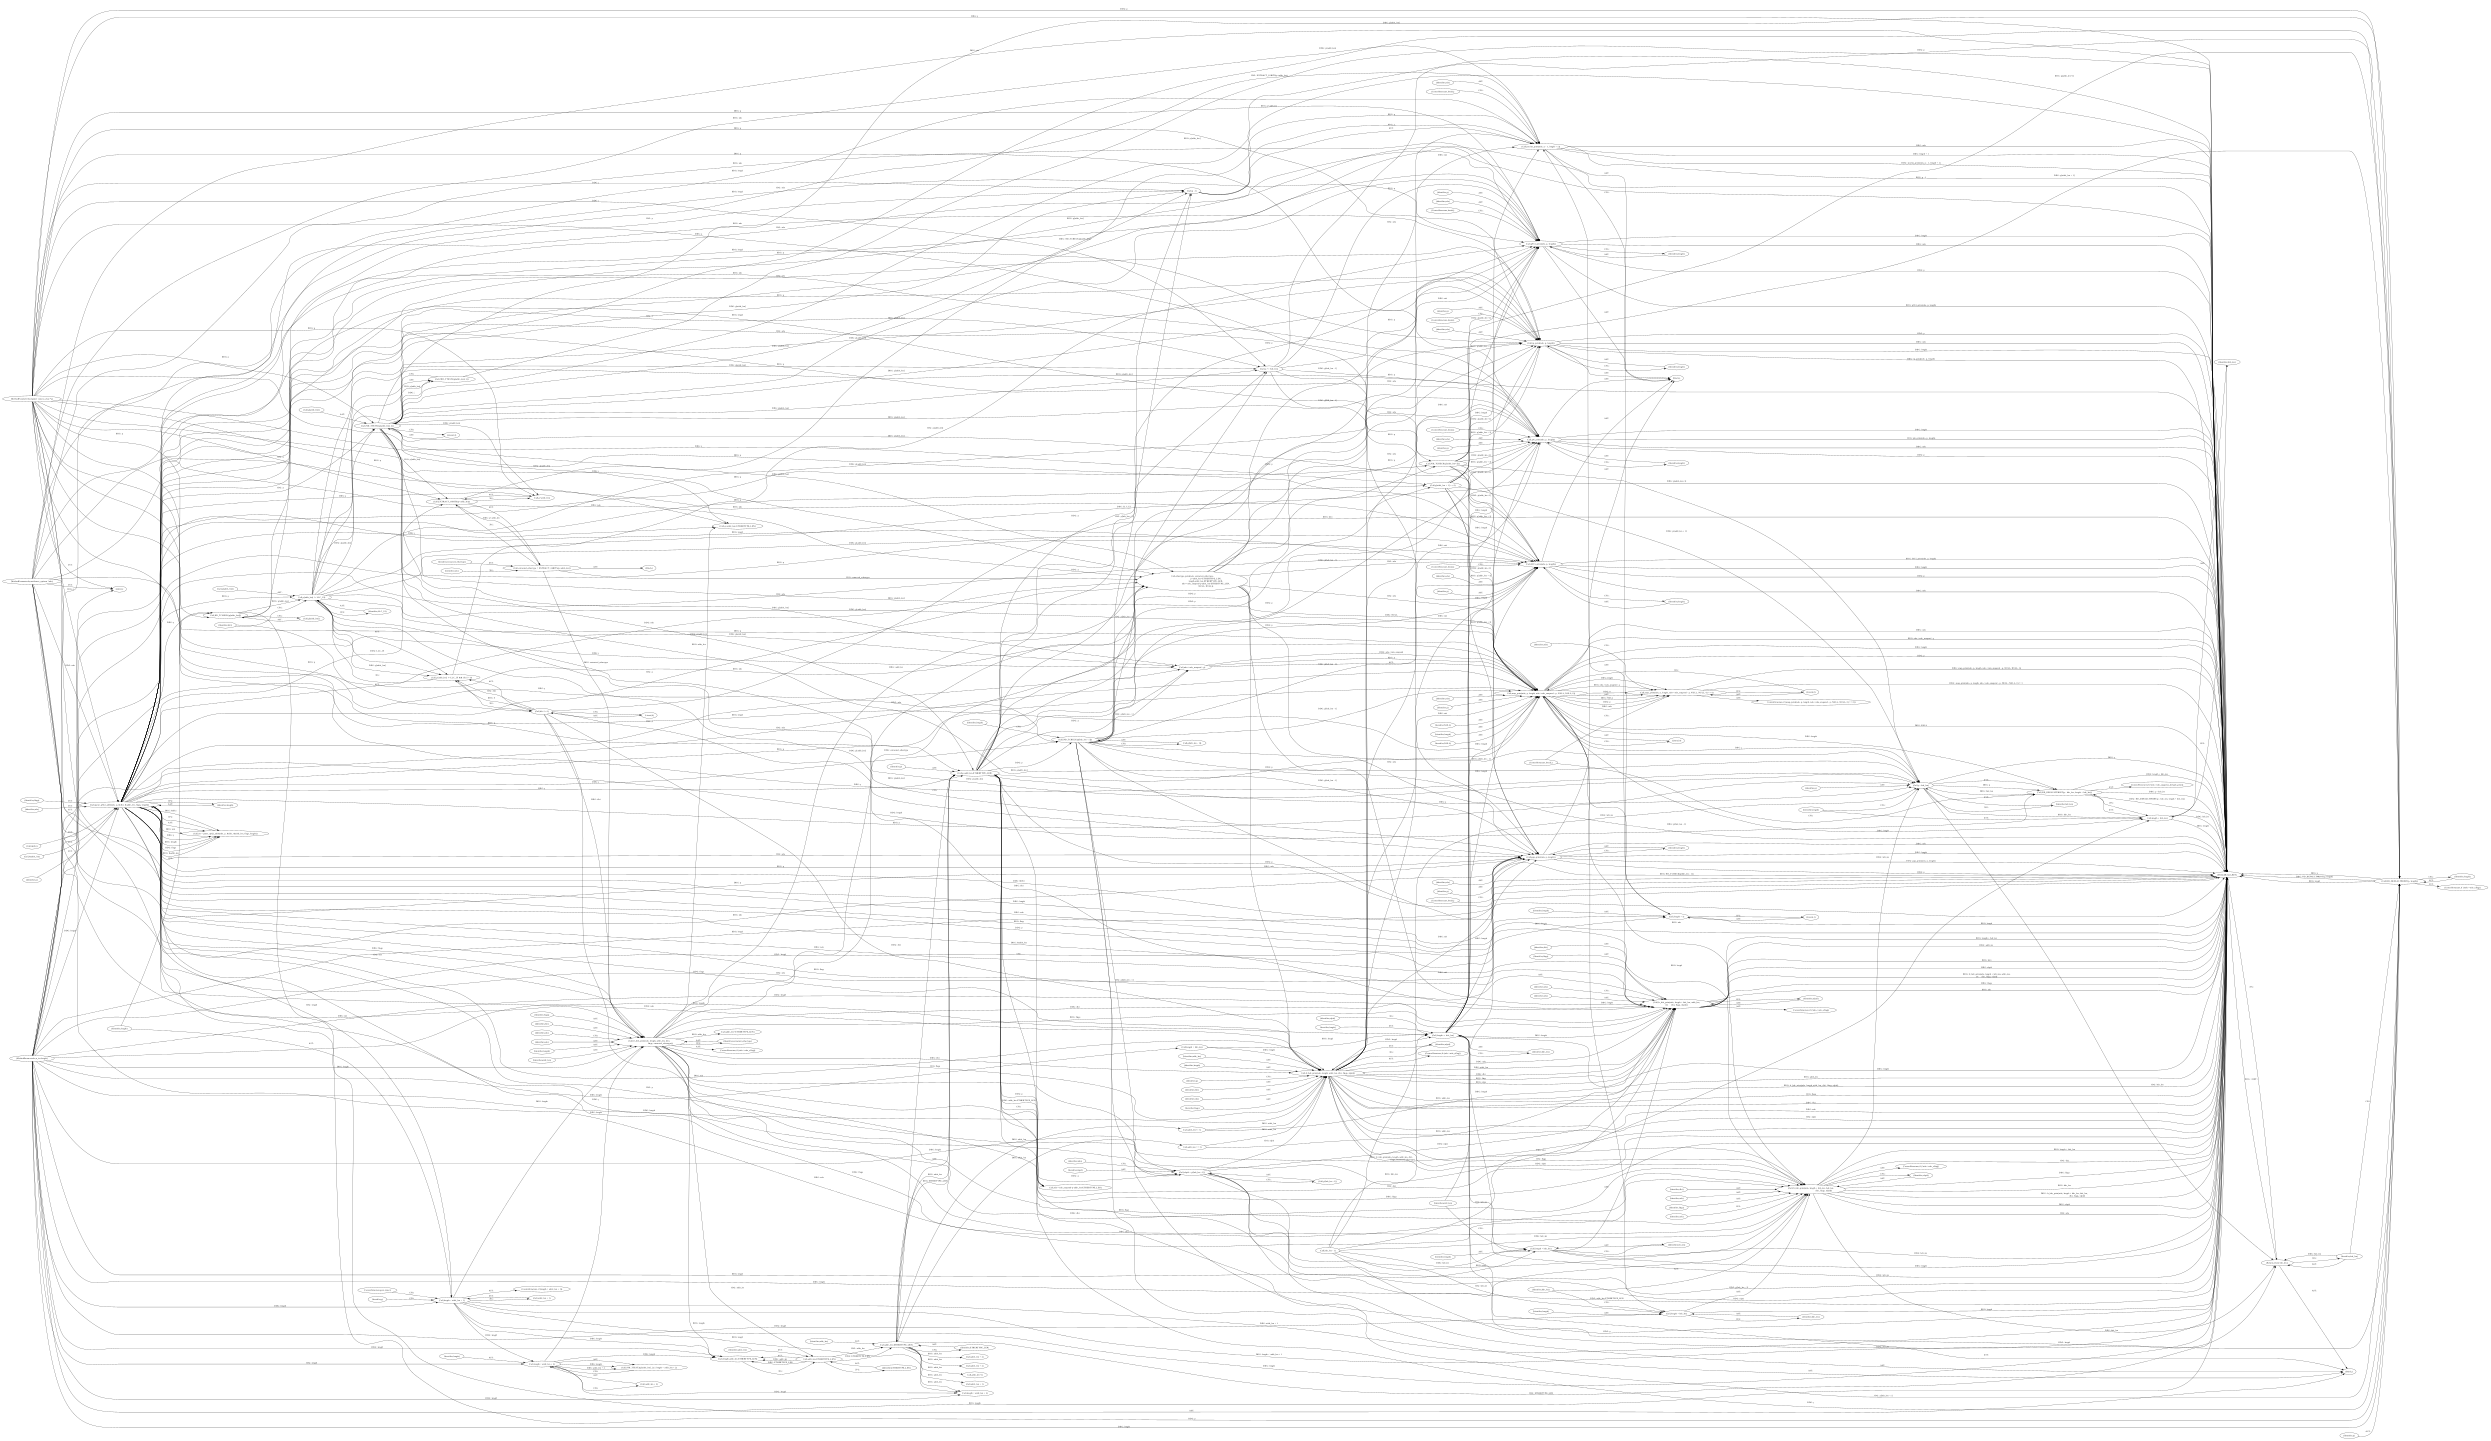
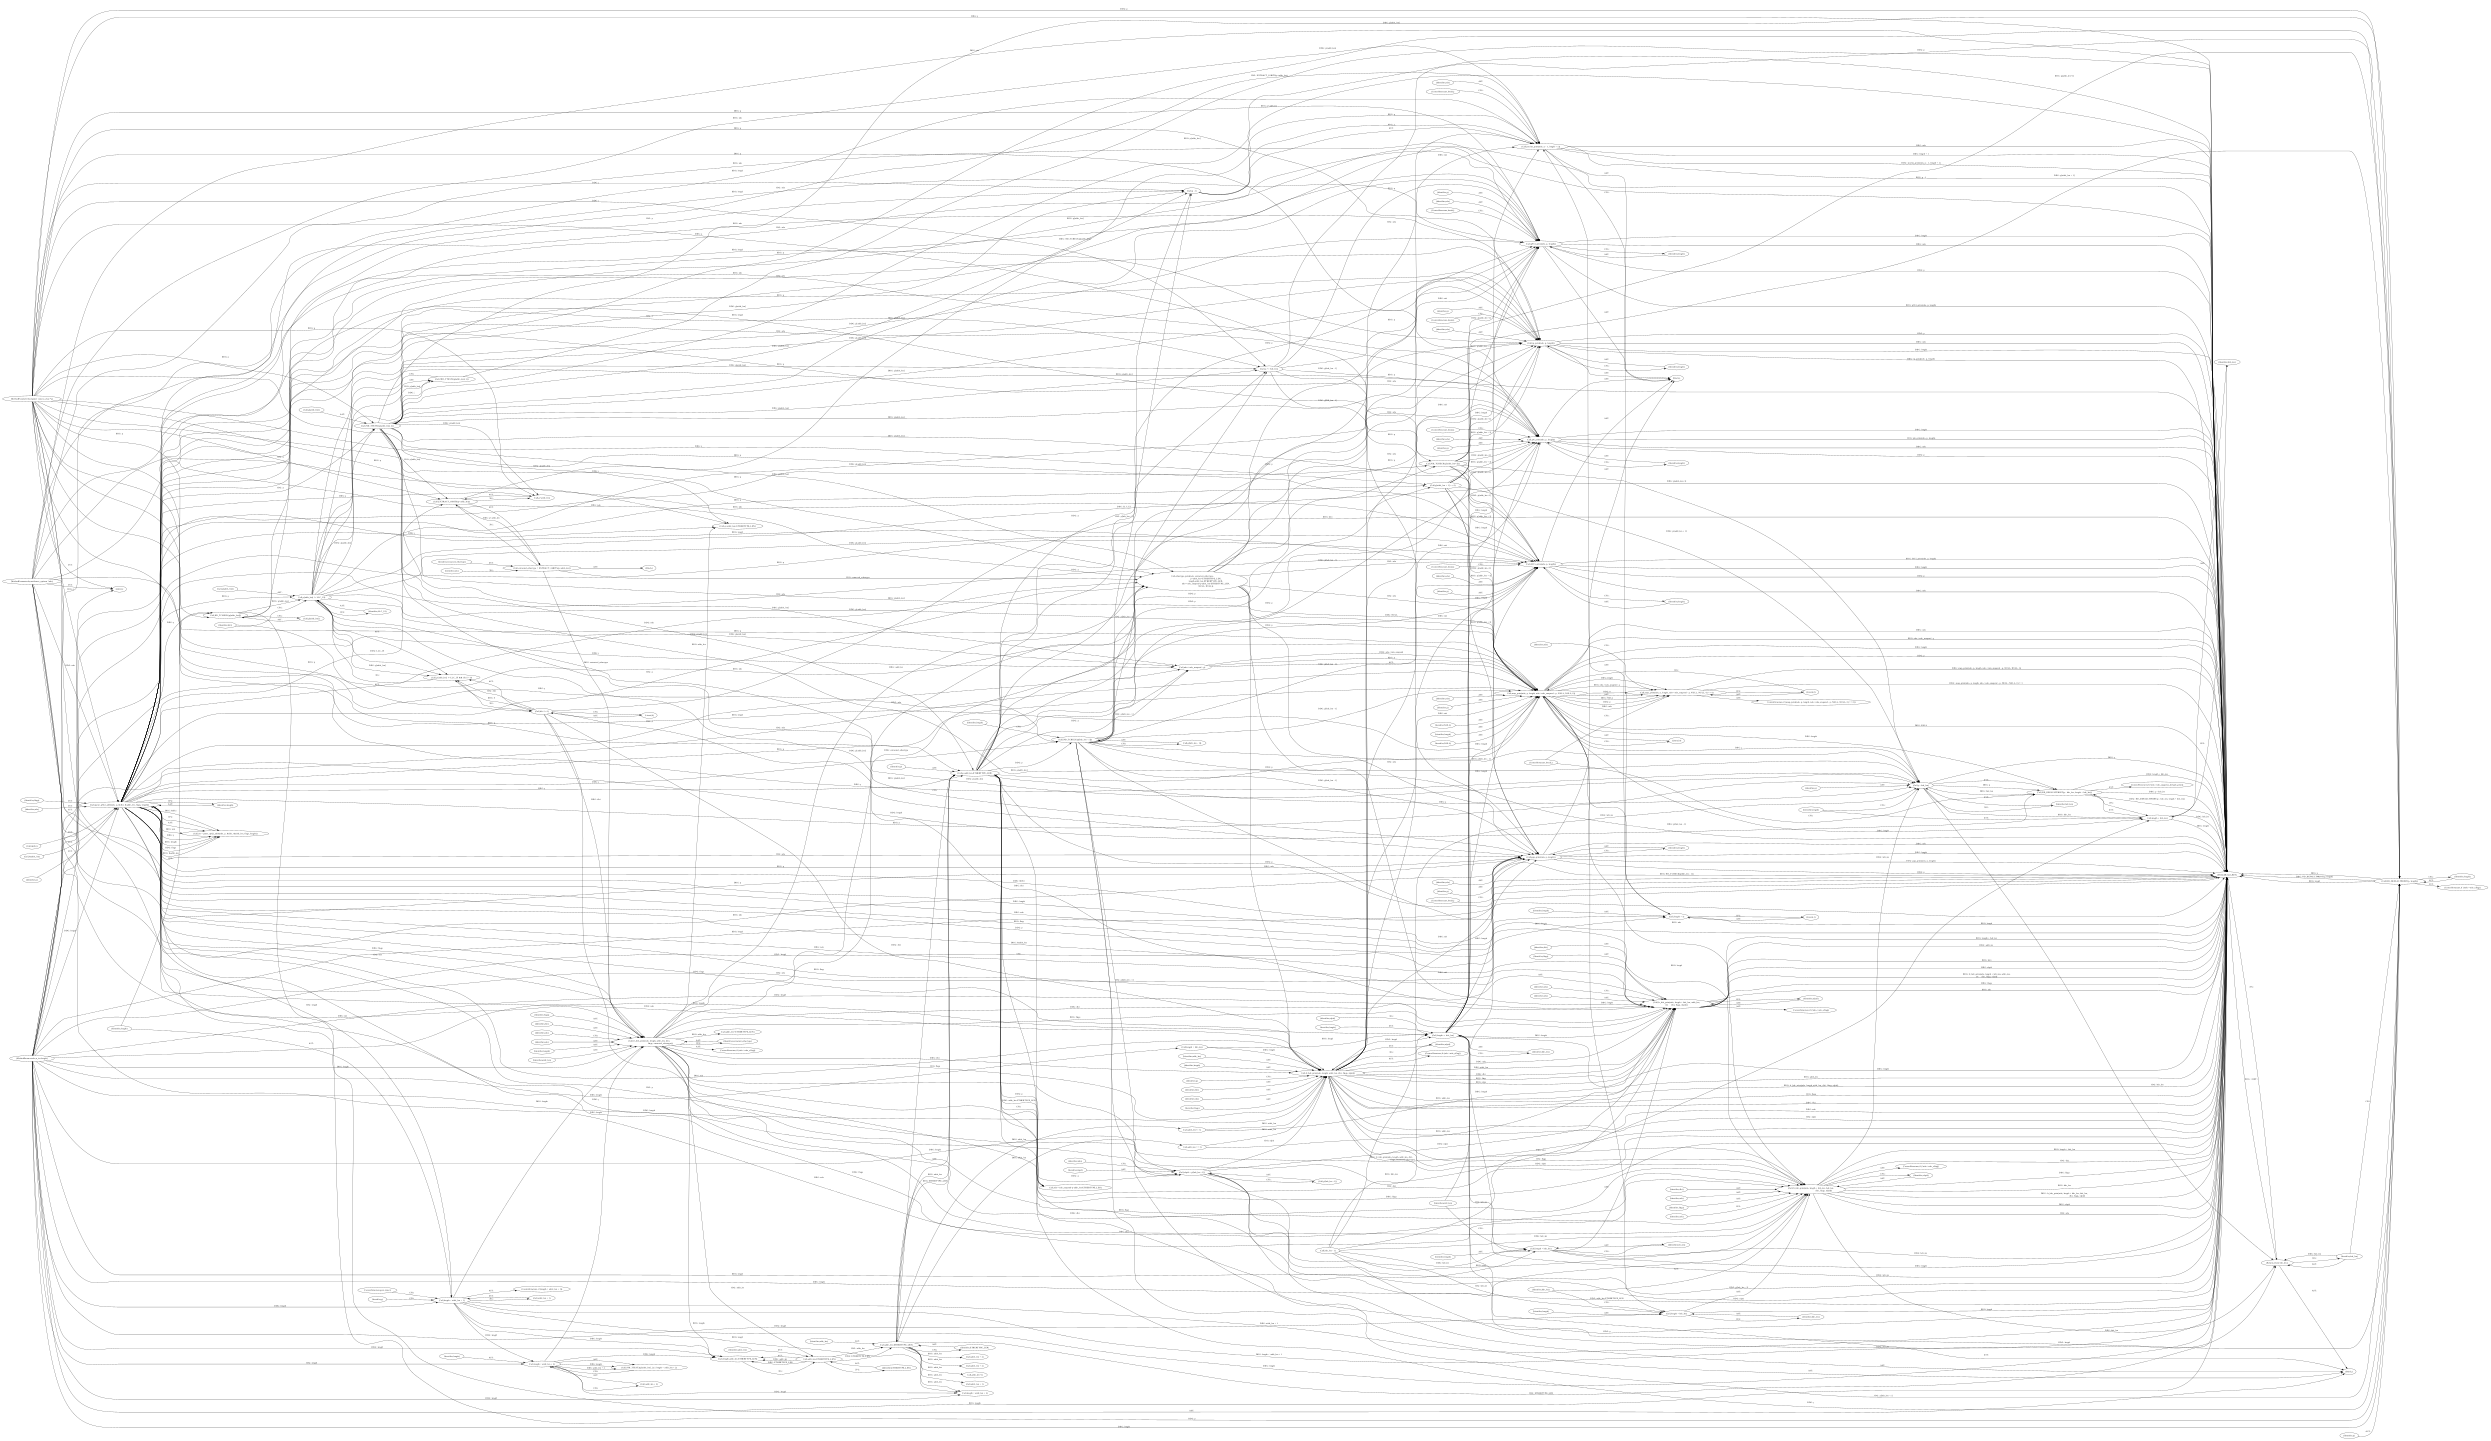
edge "(Call,p[addr_len] != LLC_UI && dlci != 0)" -> "(Call,q933_print(ndo, p, length))": now "(Call,p[addr_len] != LLC_UI)" -> "(Call,q933_print(ndo, p, length))"
node "(Literal,2)": removed
